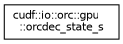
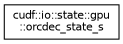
node "cudf::io::orc::gpu ::orcdec_state_s": label "cudf::io::orc::gpu ::orcdec_state_s" -> "cudf::io::state::gpu ::orcdec_state_s"
